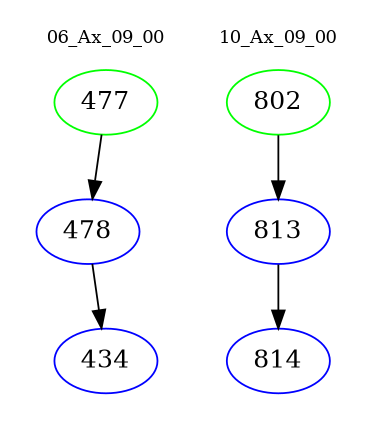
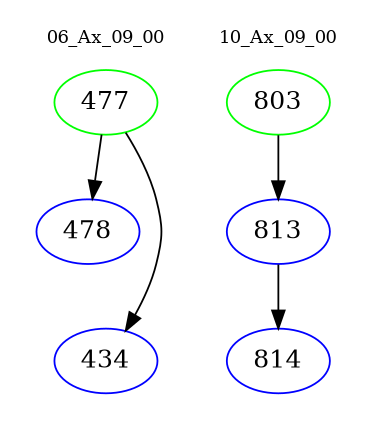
node "802": label "802" -> "803"
edge "478" -> "434": now "477" -> "434"
